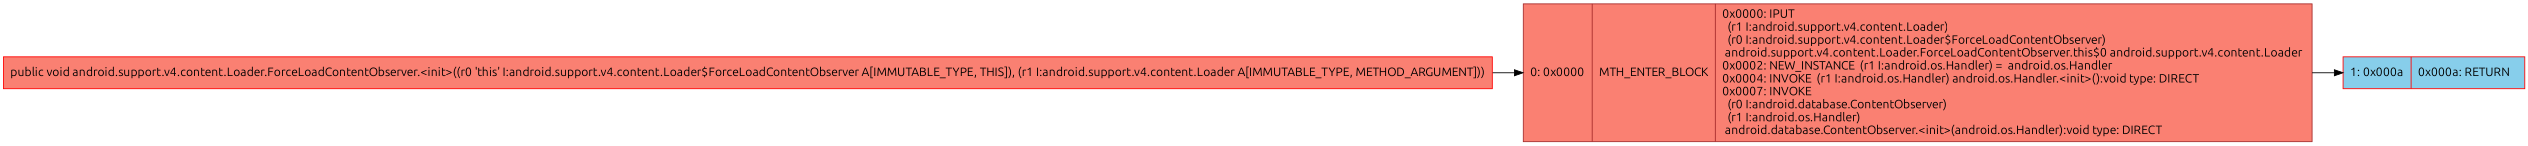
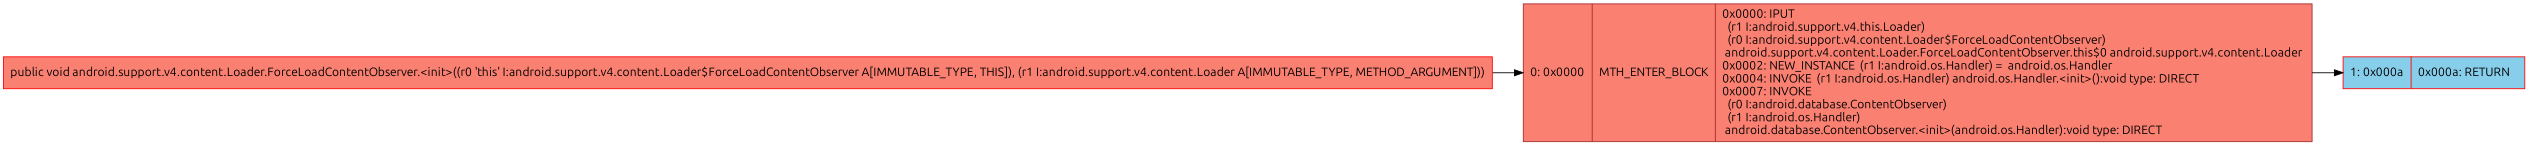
node "0: 0x0000": text "(r1 I:android.support.v4.content.Loader)" -> "(r1 I:android.support.v4.this.Loader)"
